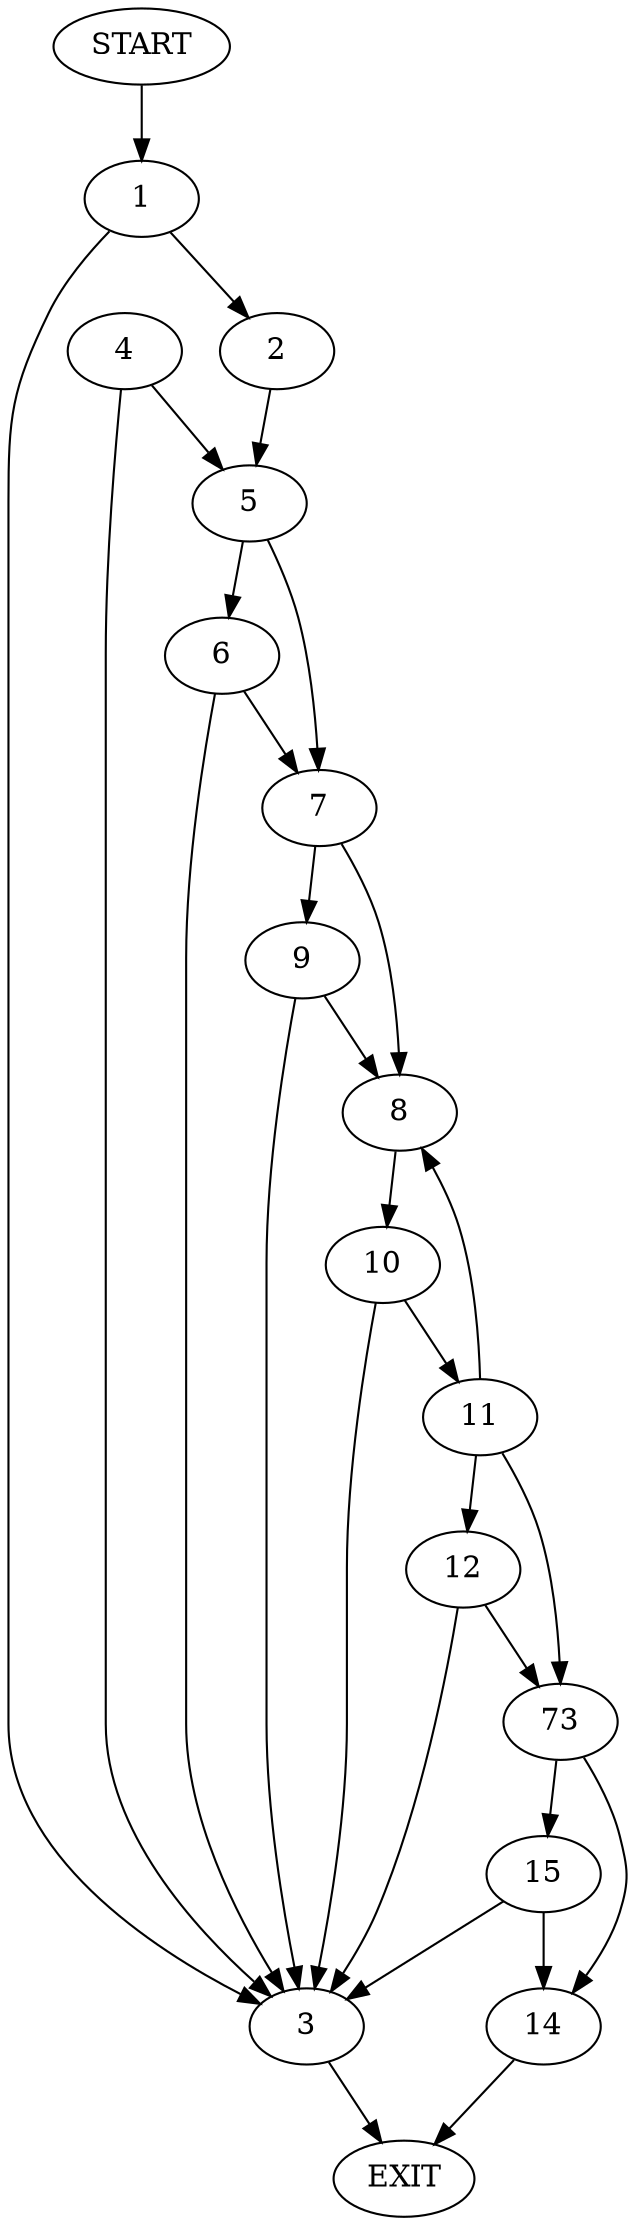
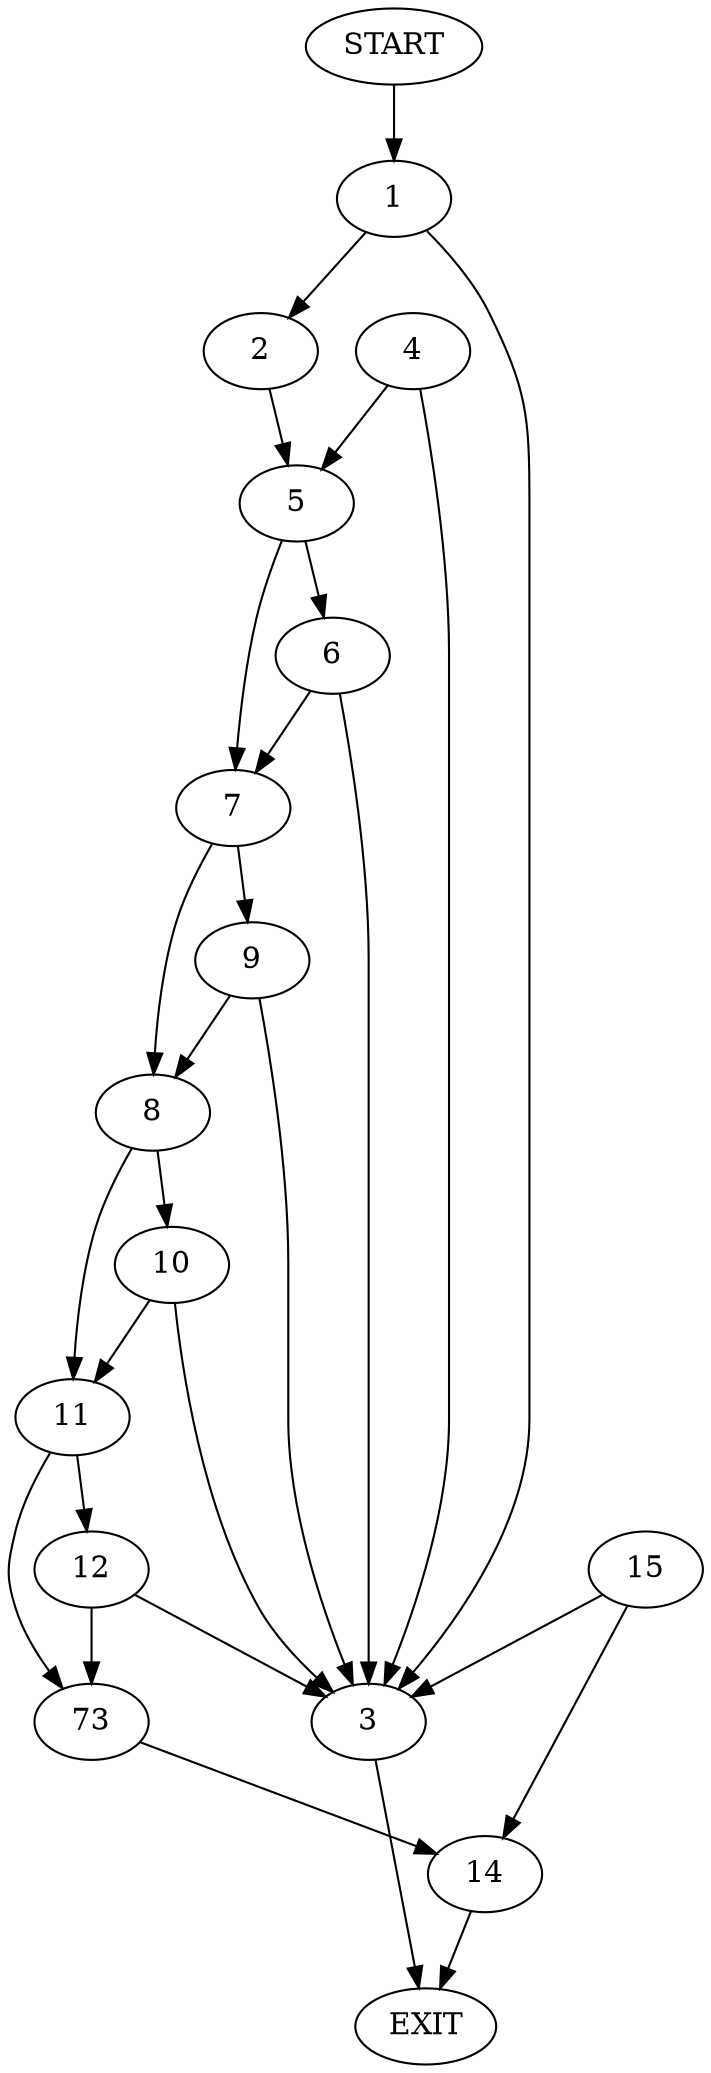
edge "11" -> "8": reversed
edge "73" -> "15": removed
